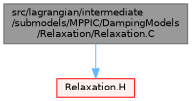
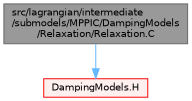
node "Relaxation.H": label "Relaxation.H" -> "DampingModels.H"
